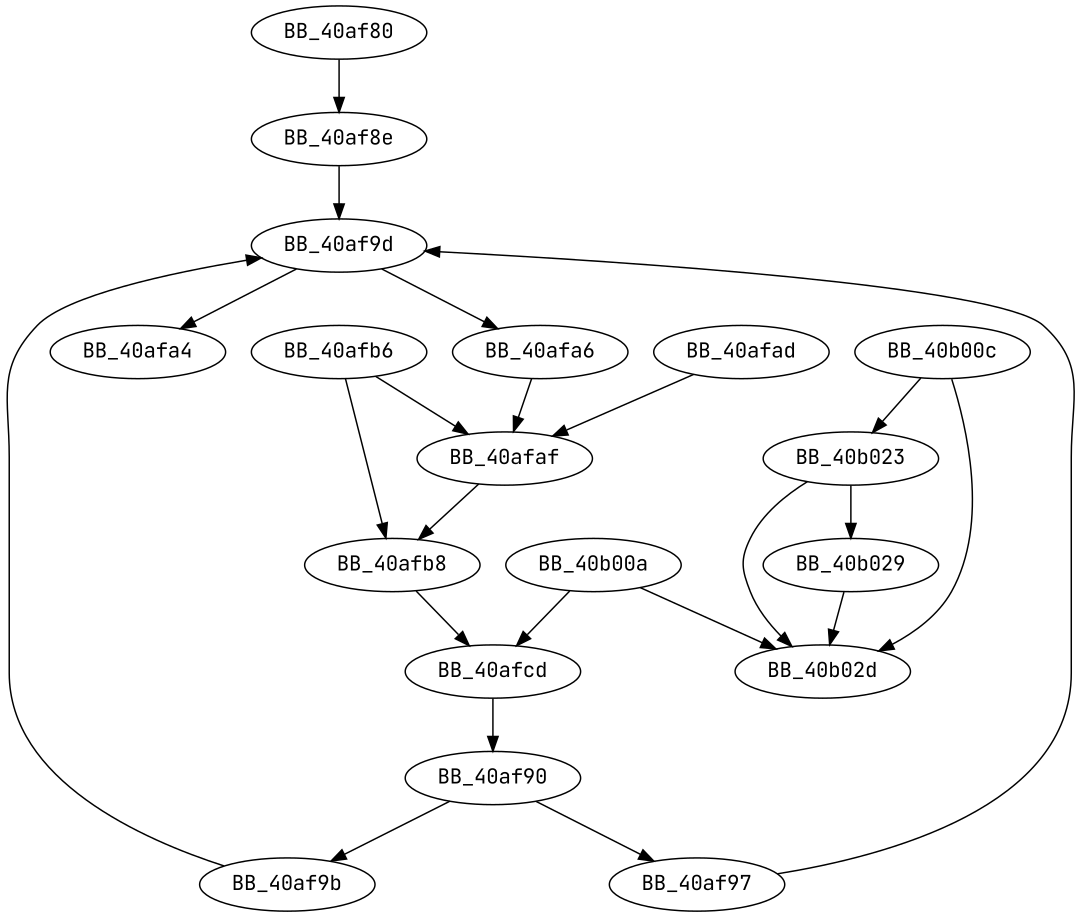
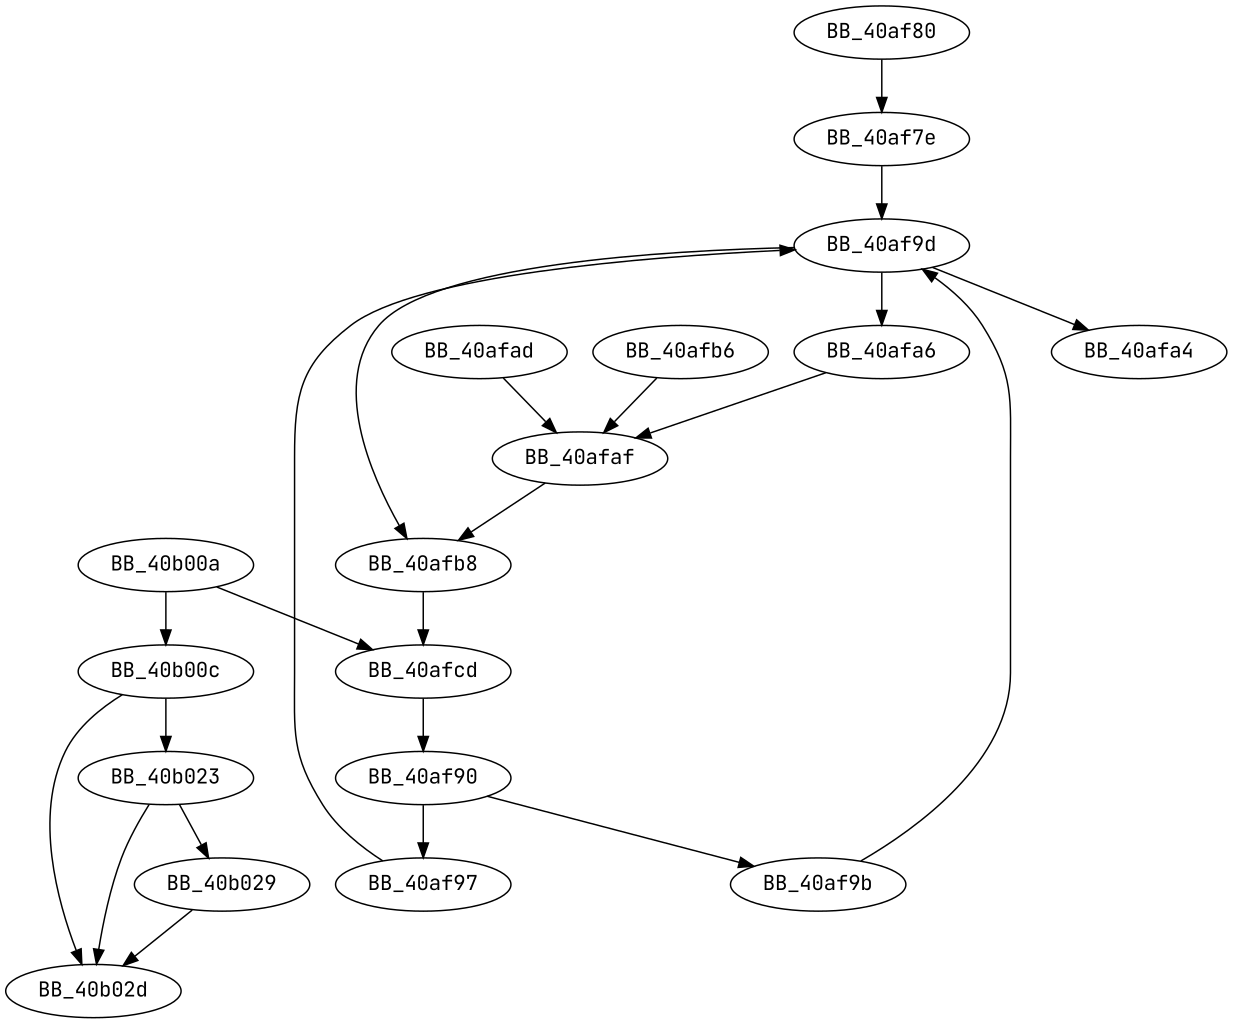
node "BB_40af8e": label "BB_40af8e" -> "BB_40af7e"
edge "BB_40afb6" -> "BB_40afb8": now "BB_40af9d" -> "BB_40afb8"
edge "BB_40b00a" -> "BB_40b02d": now "BB_40b00a" -> "BB_40b00c"
